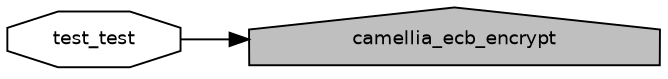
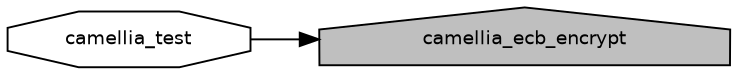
node "test_test": label "test_test" -> "camellia_test"
